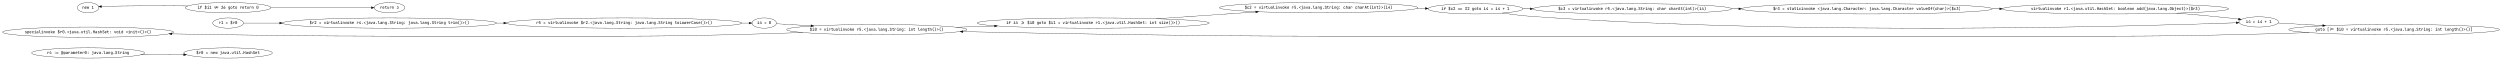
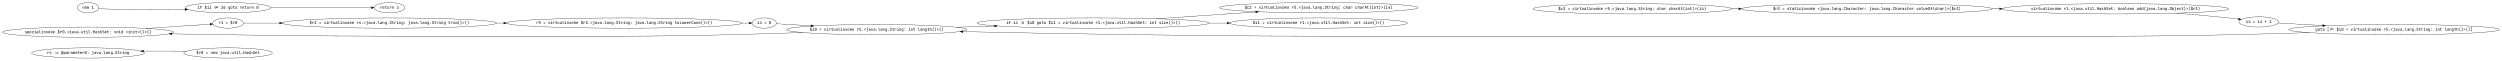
edge "if $i1 != 26 goto return 0" -> "new 1": reversed
node "if $c2 == 32 goto i4 = i4 + 1": removed
node "$i1 = virtualinvoke r1.<java.util.HashSet: int size()>()": added
edge "specialinvoke $r0.<java.util.HashSet: void <init>()>()" -> "r1 = $r0": added
edge "r4 := @parameter0: java.lang.String" -> "$r0 = new java.util.HashSet": reversed
